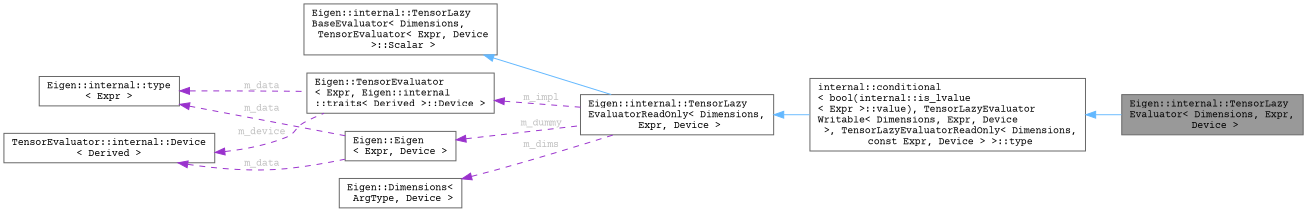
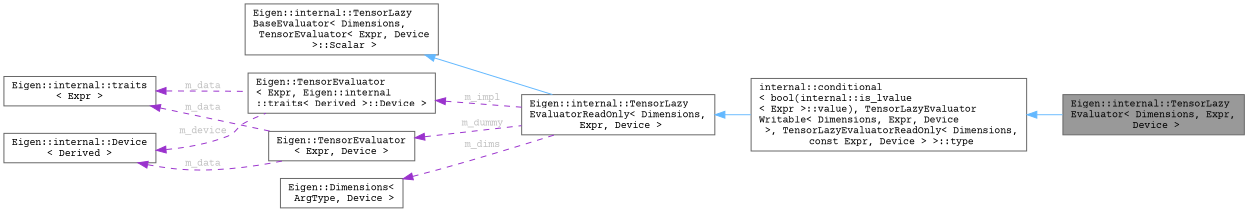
node "Eigen::internal::type < Expr >": label "Eigen::internal::type < Expr >" -> "Eigen::internal::traits < Expr >"
node "Eigen::Eigen < Expr, Device >": label "Eigen::Eigen < Expr, Device >" -> "Eigen::TensorEvaluator < Expr, Device >"
node "TensorEvaluator::internal::Device < Derived >": label "TensorEvaluator::internal::Device < Derived >" -> "Eigen::internal::Device < Derived >"
